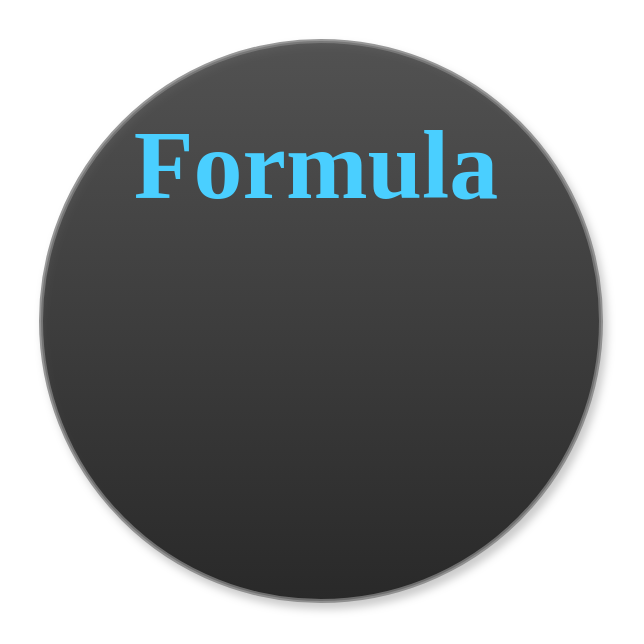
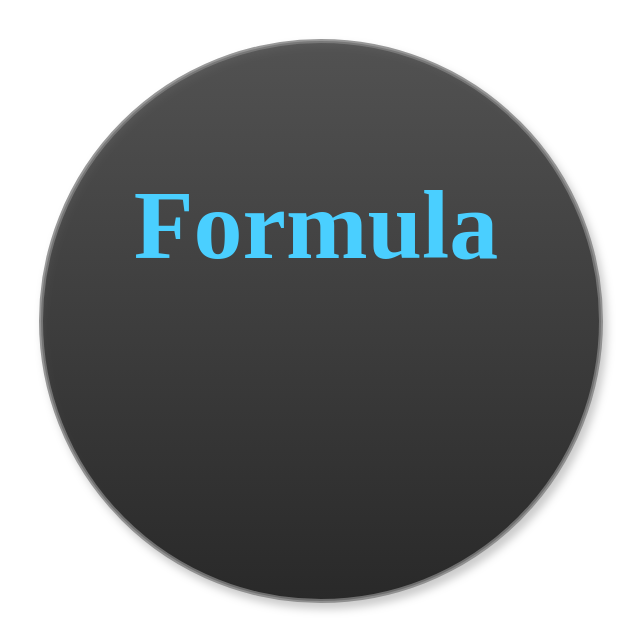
node "Formula": moved (317, 167) -> (317, 227)
